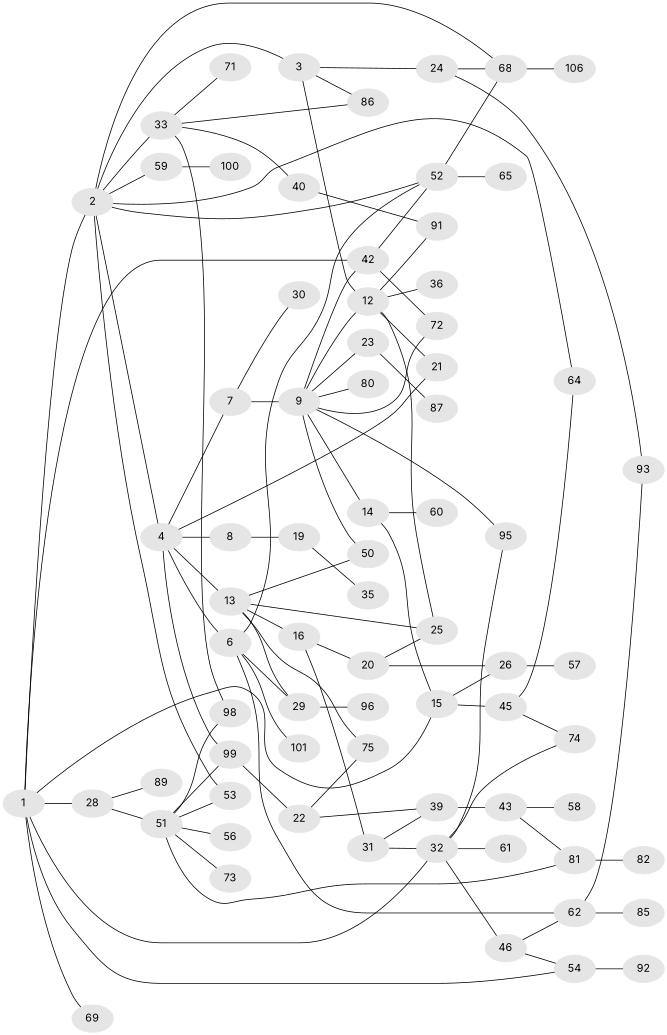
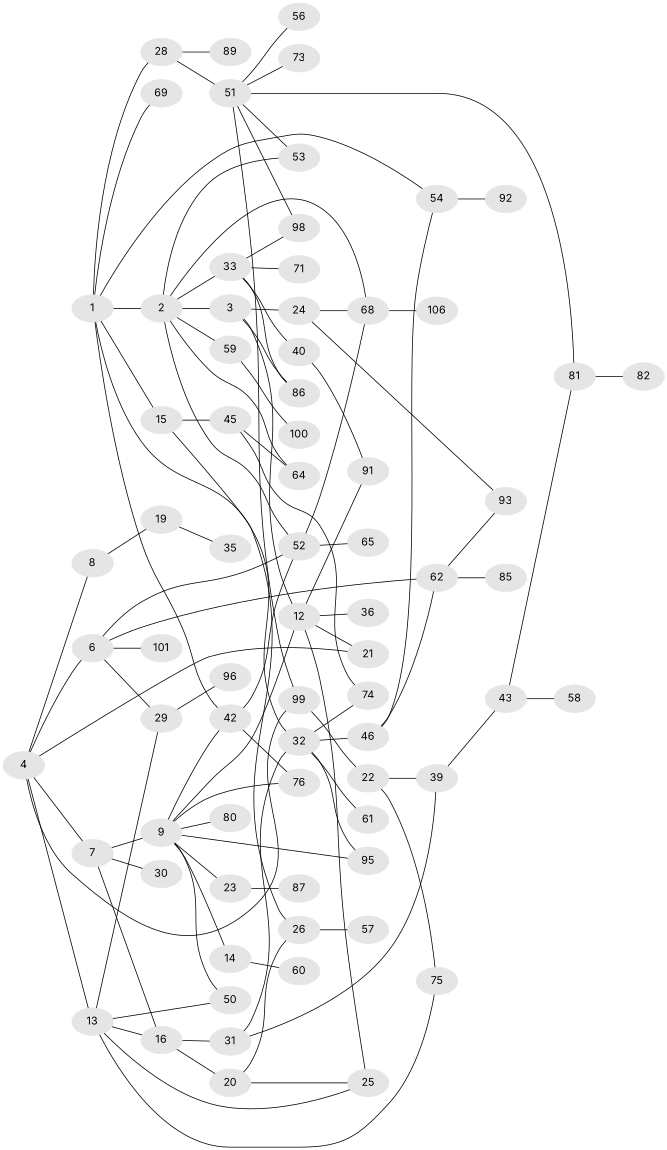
node "72": label "72" -> "76"
edge "2" -- "4": removed
edge "14" -- "15": removed
edge "7" -- "16": added
